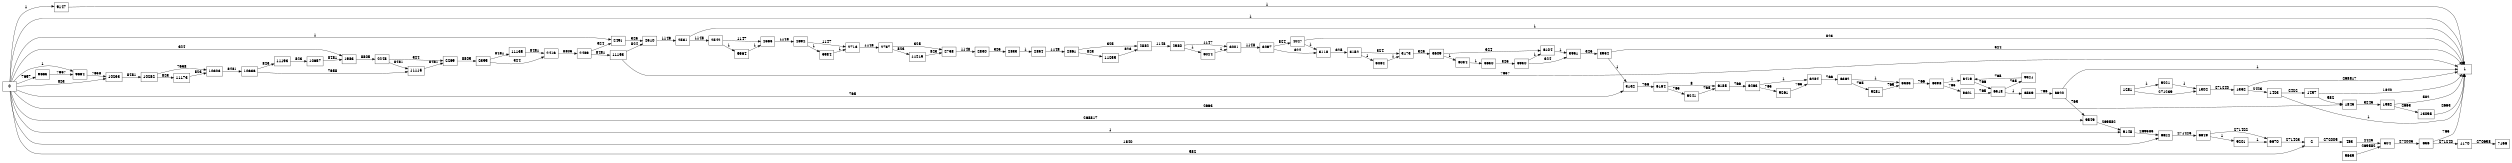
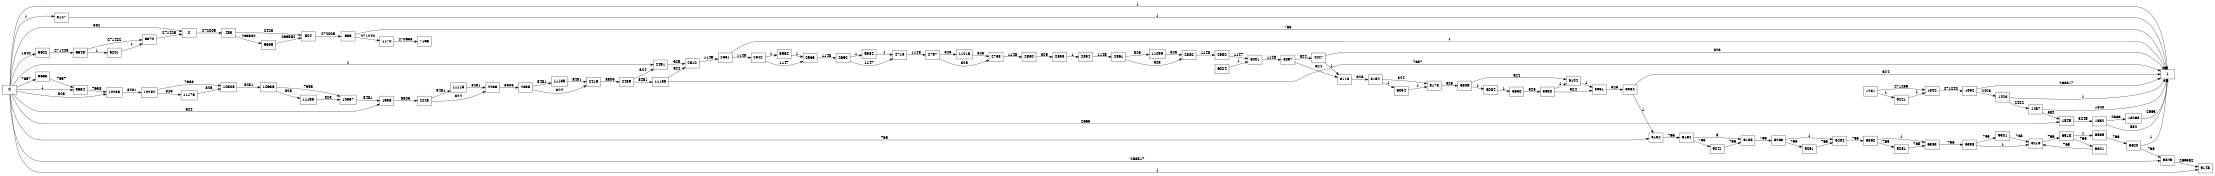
edge "483" -> "9639": added, label "269582"
edge "2980" -> "6024": removed, label "1"
edge "10636" -> "11115": now "10636" -> "10657"
edge "9301" -> "6518": now "9301" -> "6419"
edge "9148" -> "6622": removed, label "269583"
